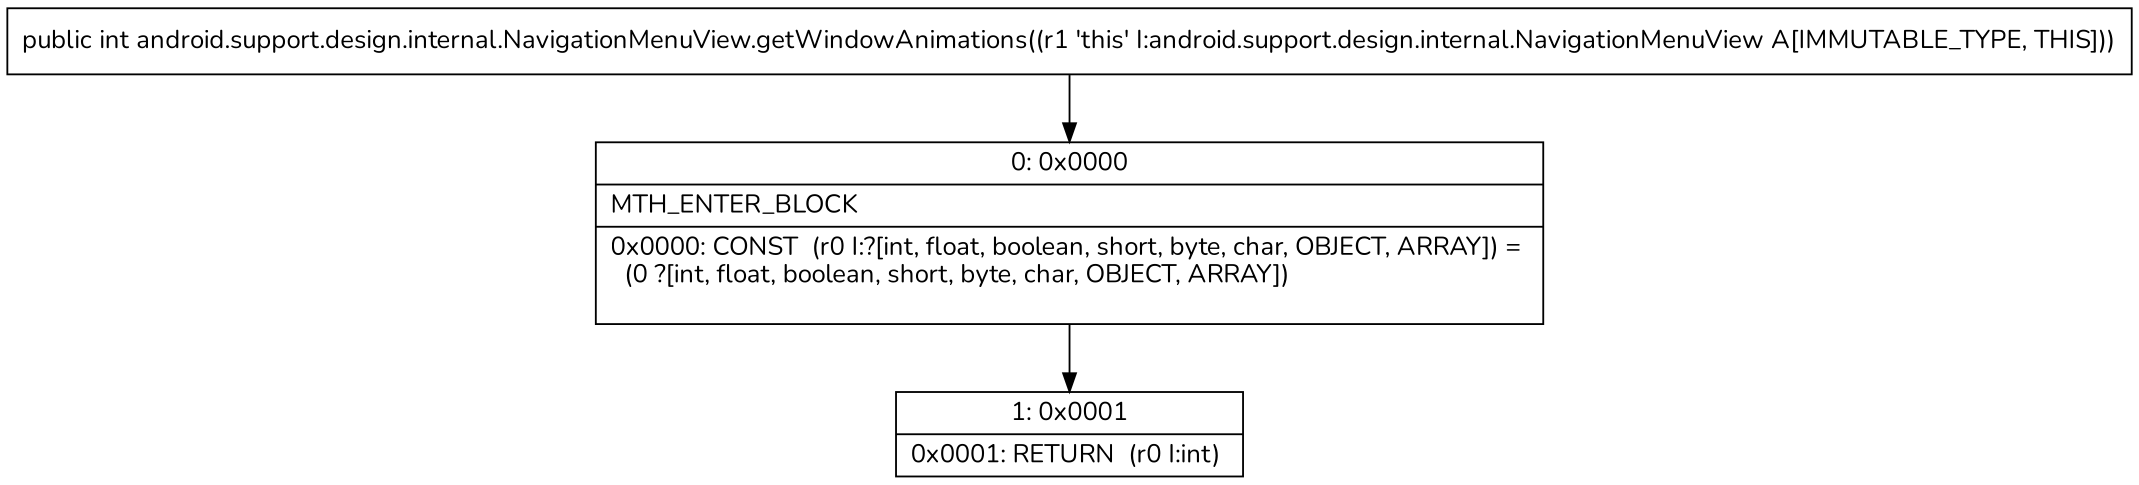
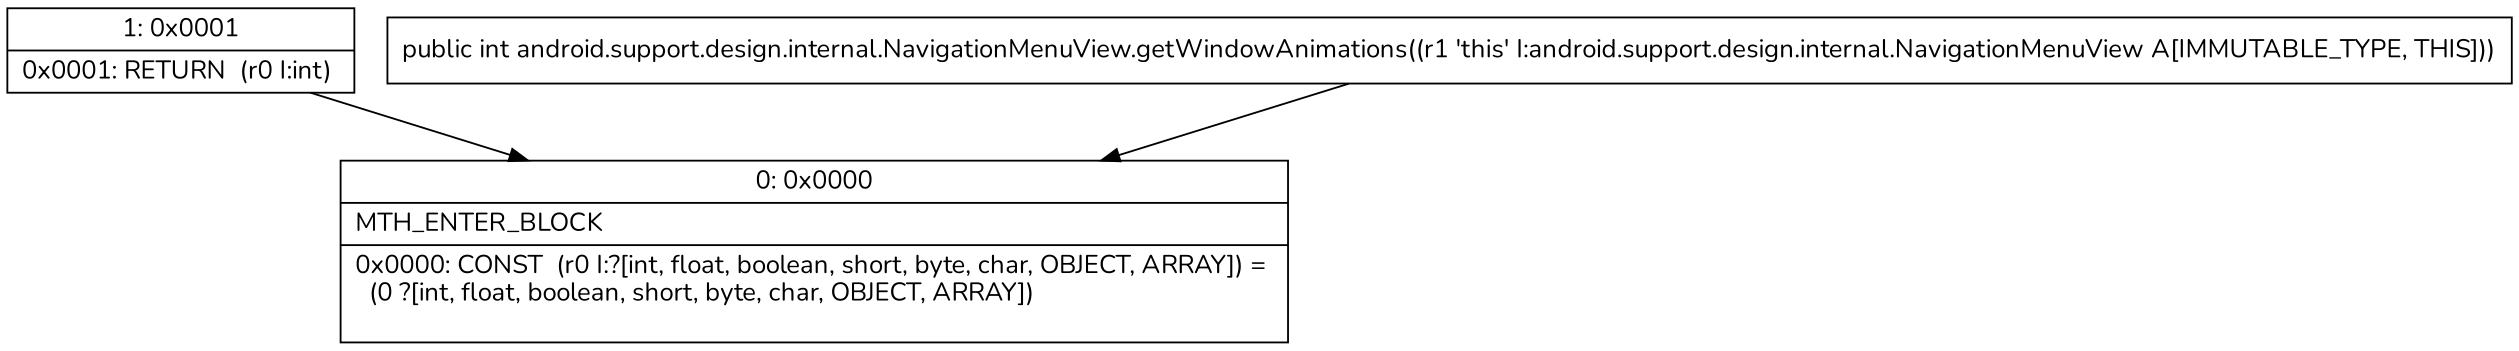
edge "0: 0x0000" -> "1: 0x0001": reversed
